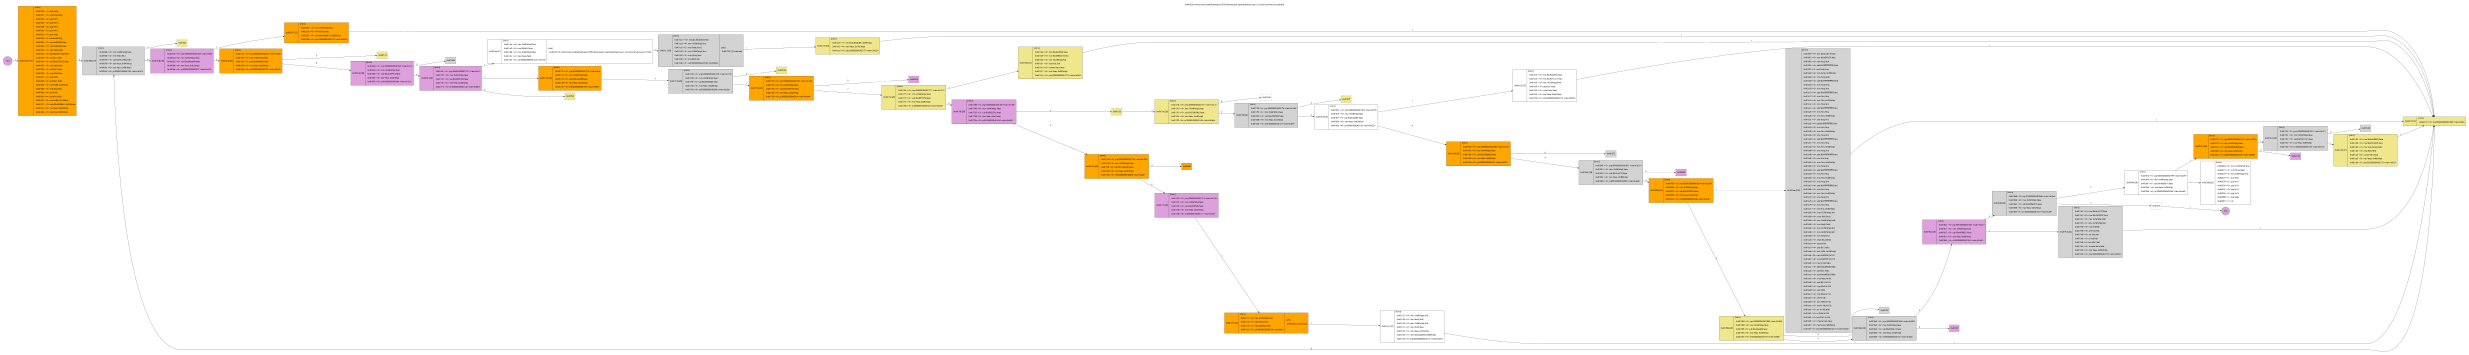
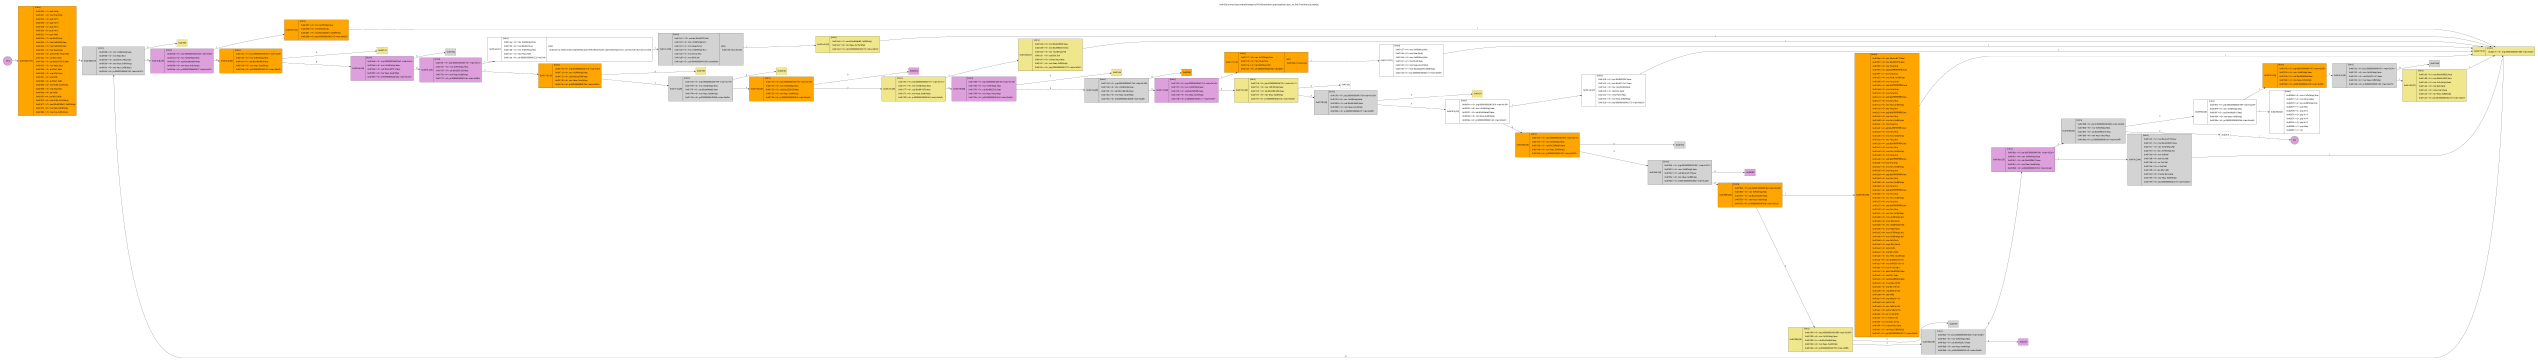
edge "0x4016fc [28]" -> "0x401fb6": now "0x401718 [28]" -> "0x401fb6"
edge "0x401c5d" -> "0x4017dc [28]": now "0x4017c0 [28]" -> "0x4017dc [28]"
node "0x401c78": removed
node "0x4017a4 [28]": fillcolor orange -> lightgrey
node "0x4019ee [278]": fillcolor lightgrey -> orange
